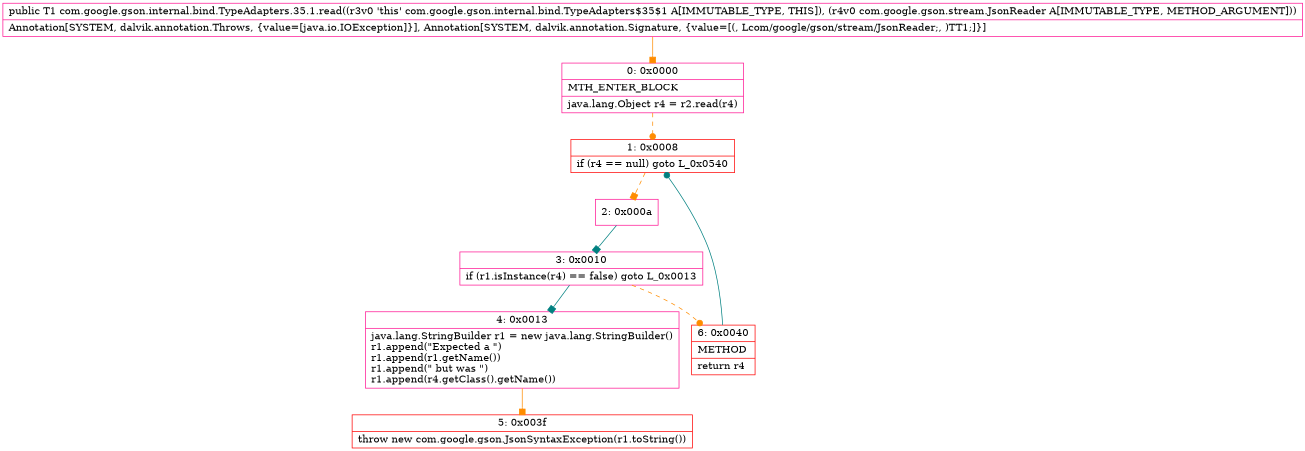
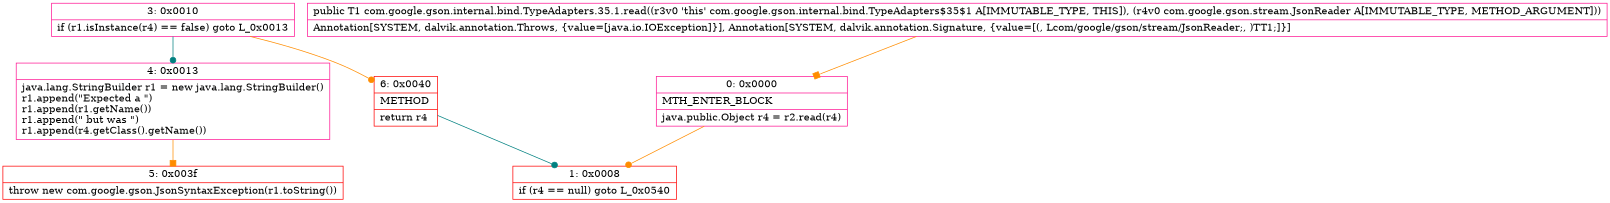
node "0: 0x0000": text "java.lang.Object r4 = r2.read(r4)" -> "java.public.Object r4 = r2.read(r4)"
edge "0: 0x0000" -> "1: 0x0008": style dashed -> solid
node "2: 0x000a": removed
edge "3: 0x0010" -> "4: 0x0013": arrowhead box -> dot
edge "3: 0x0010" -> "6: 0x0040": style dashed -> solid
